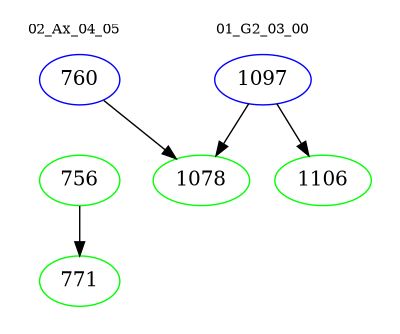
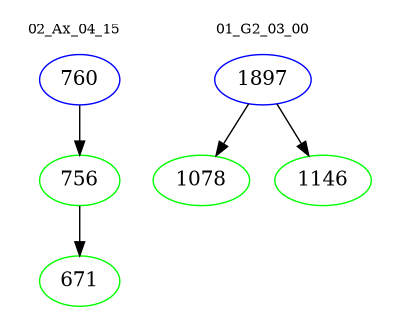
cluster "02_Ax_04_05": label "02_Ax_04_05" -> "02_Ax_04_15"
node "1097": label "1097" -> "1897"
edge "760" -> "1078": now "760" -> "756"
node "1106": label "1106" -> "1146"
node "771": label "771" -> "671"
